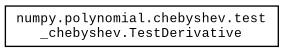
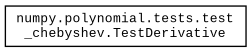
node "numpy.polynomial.chebyshev.test _chebyshev.TestDerivative": label "numpy.polynomial.chebyshev.test _chebyshev.TestDerivative" -> "numpy.polynomial.tests.test _chebyshev.TestDerivative"
